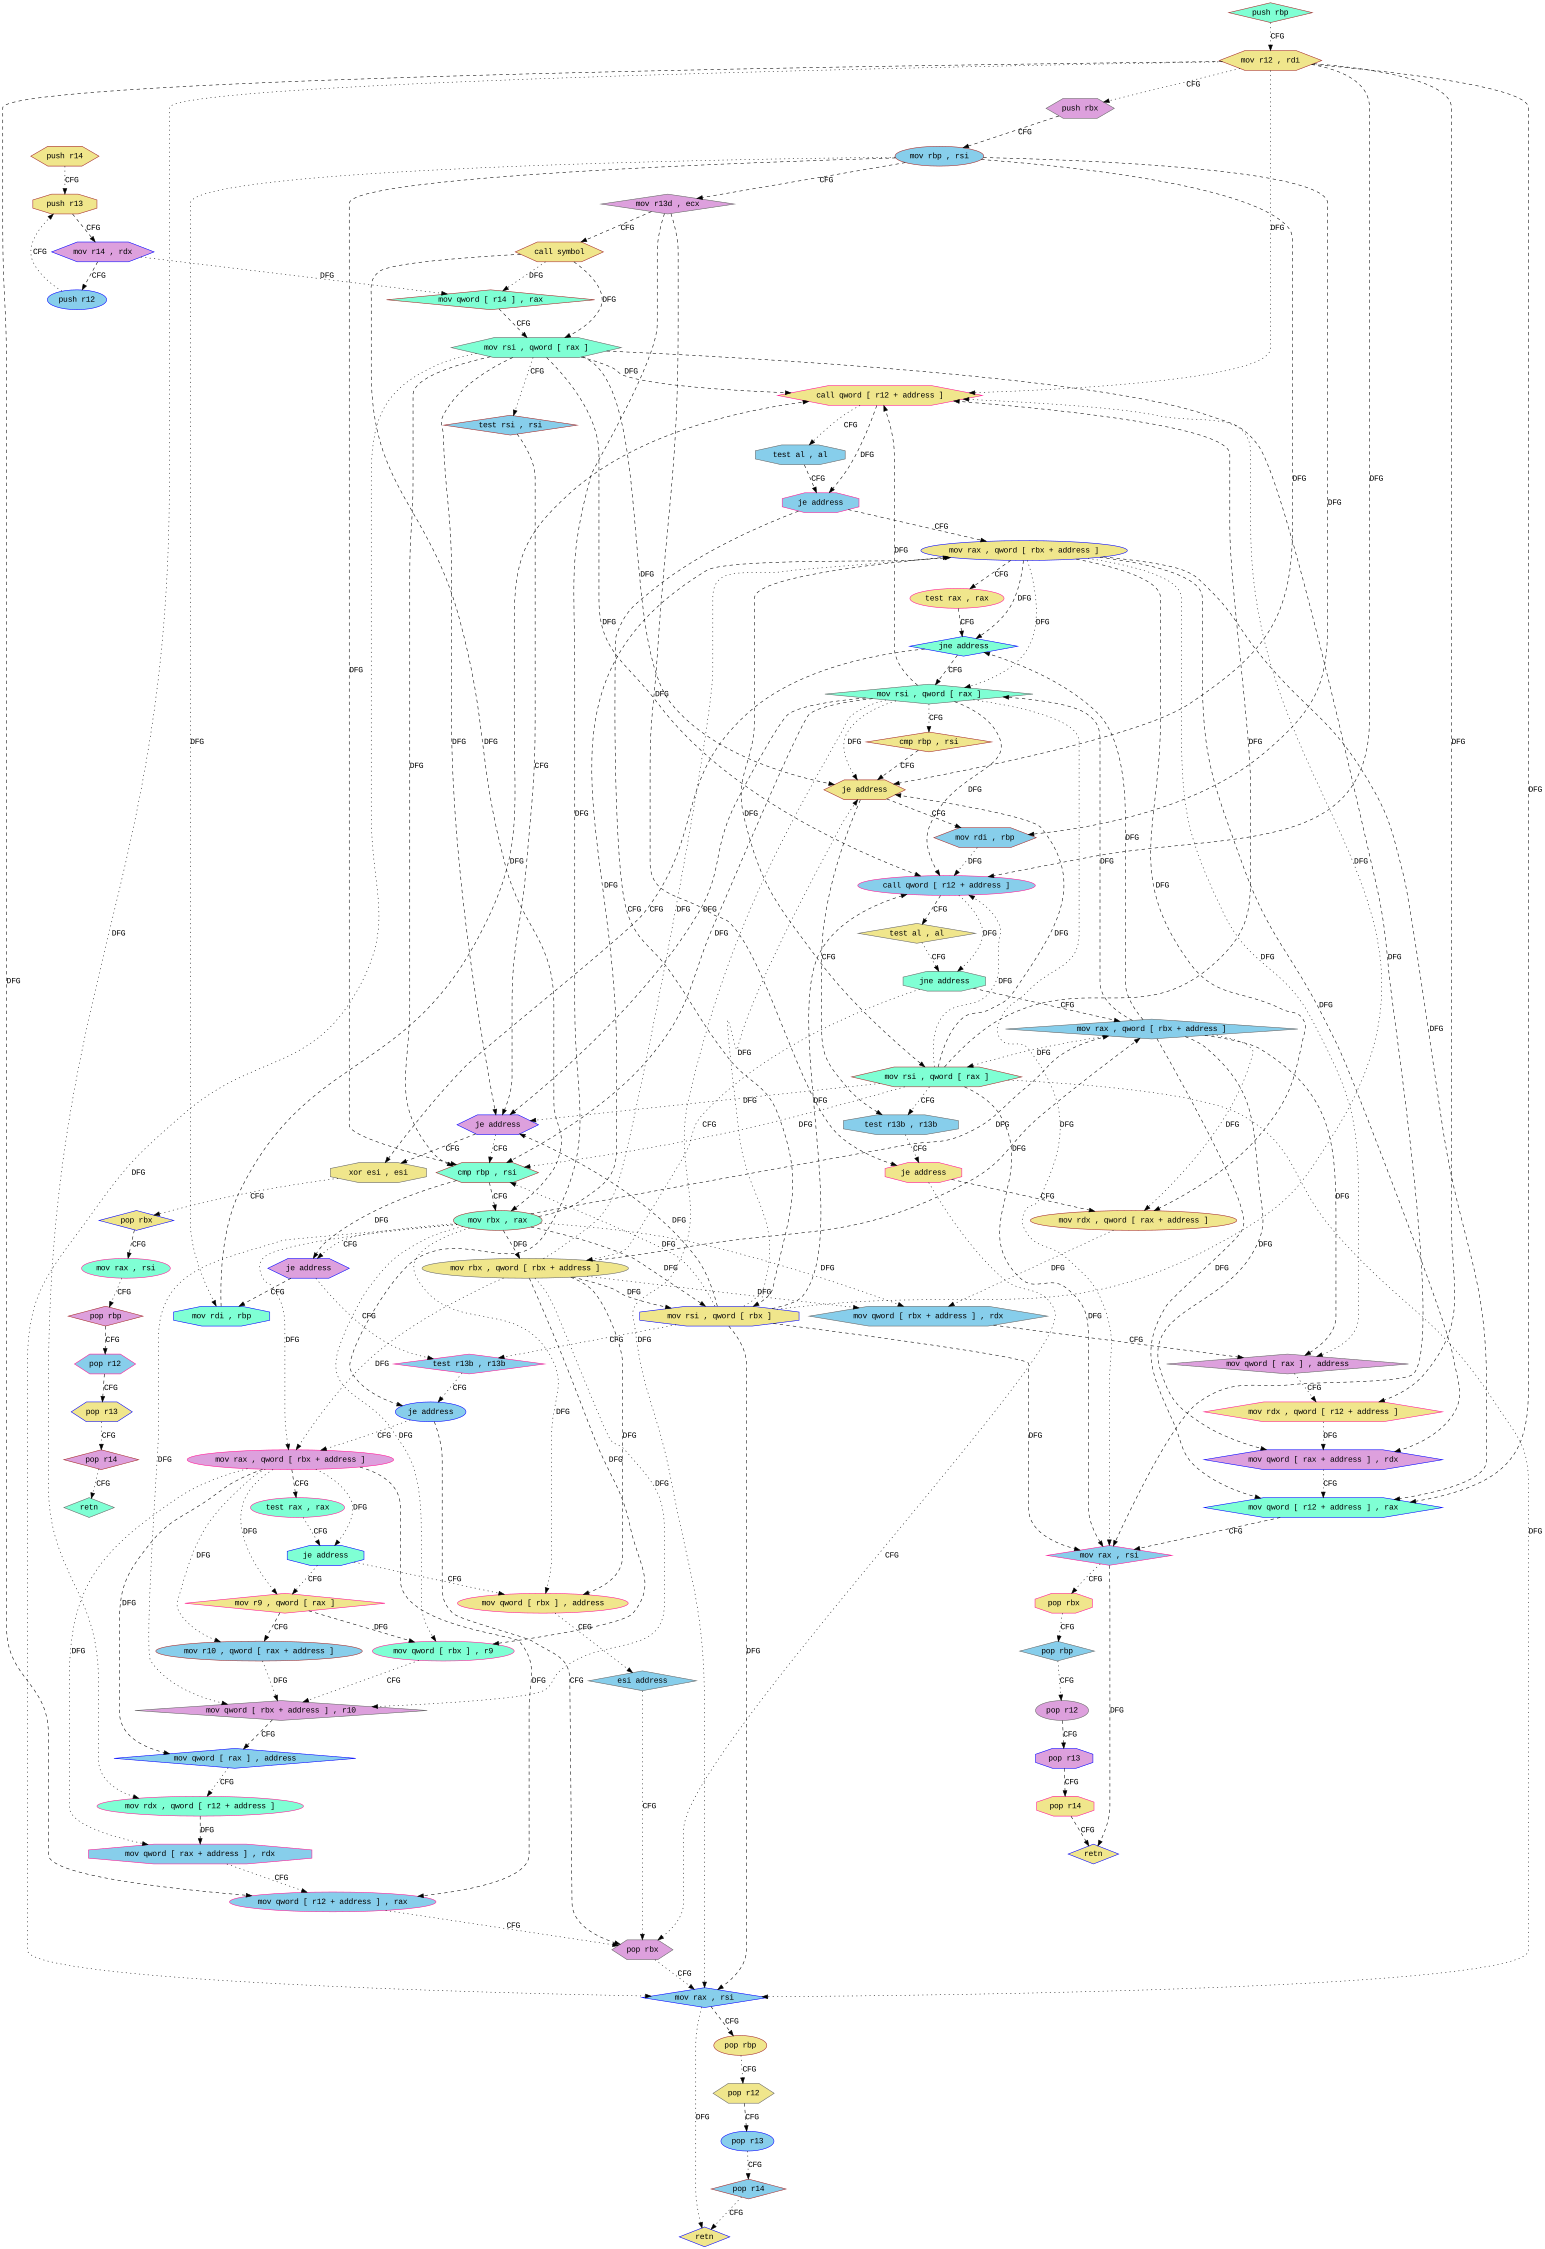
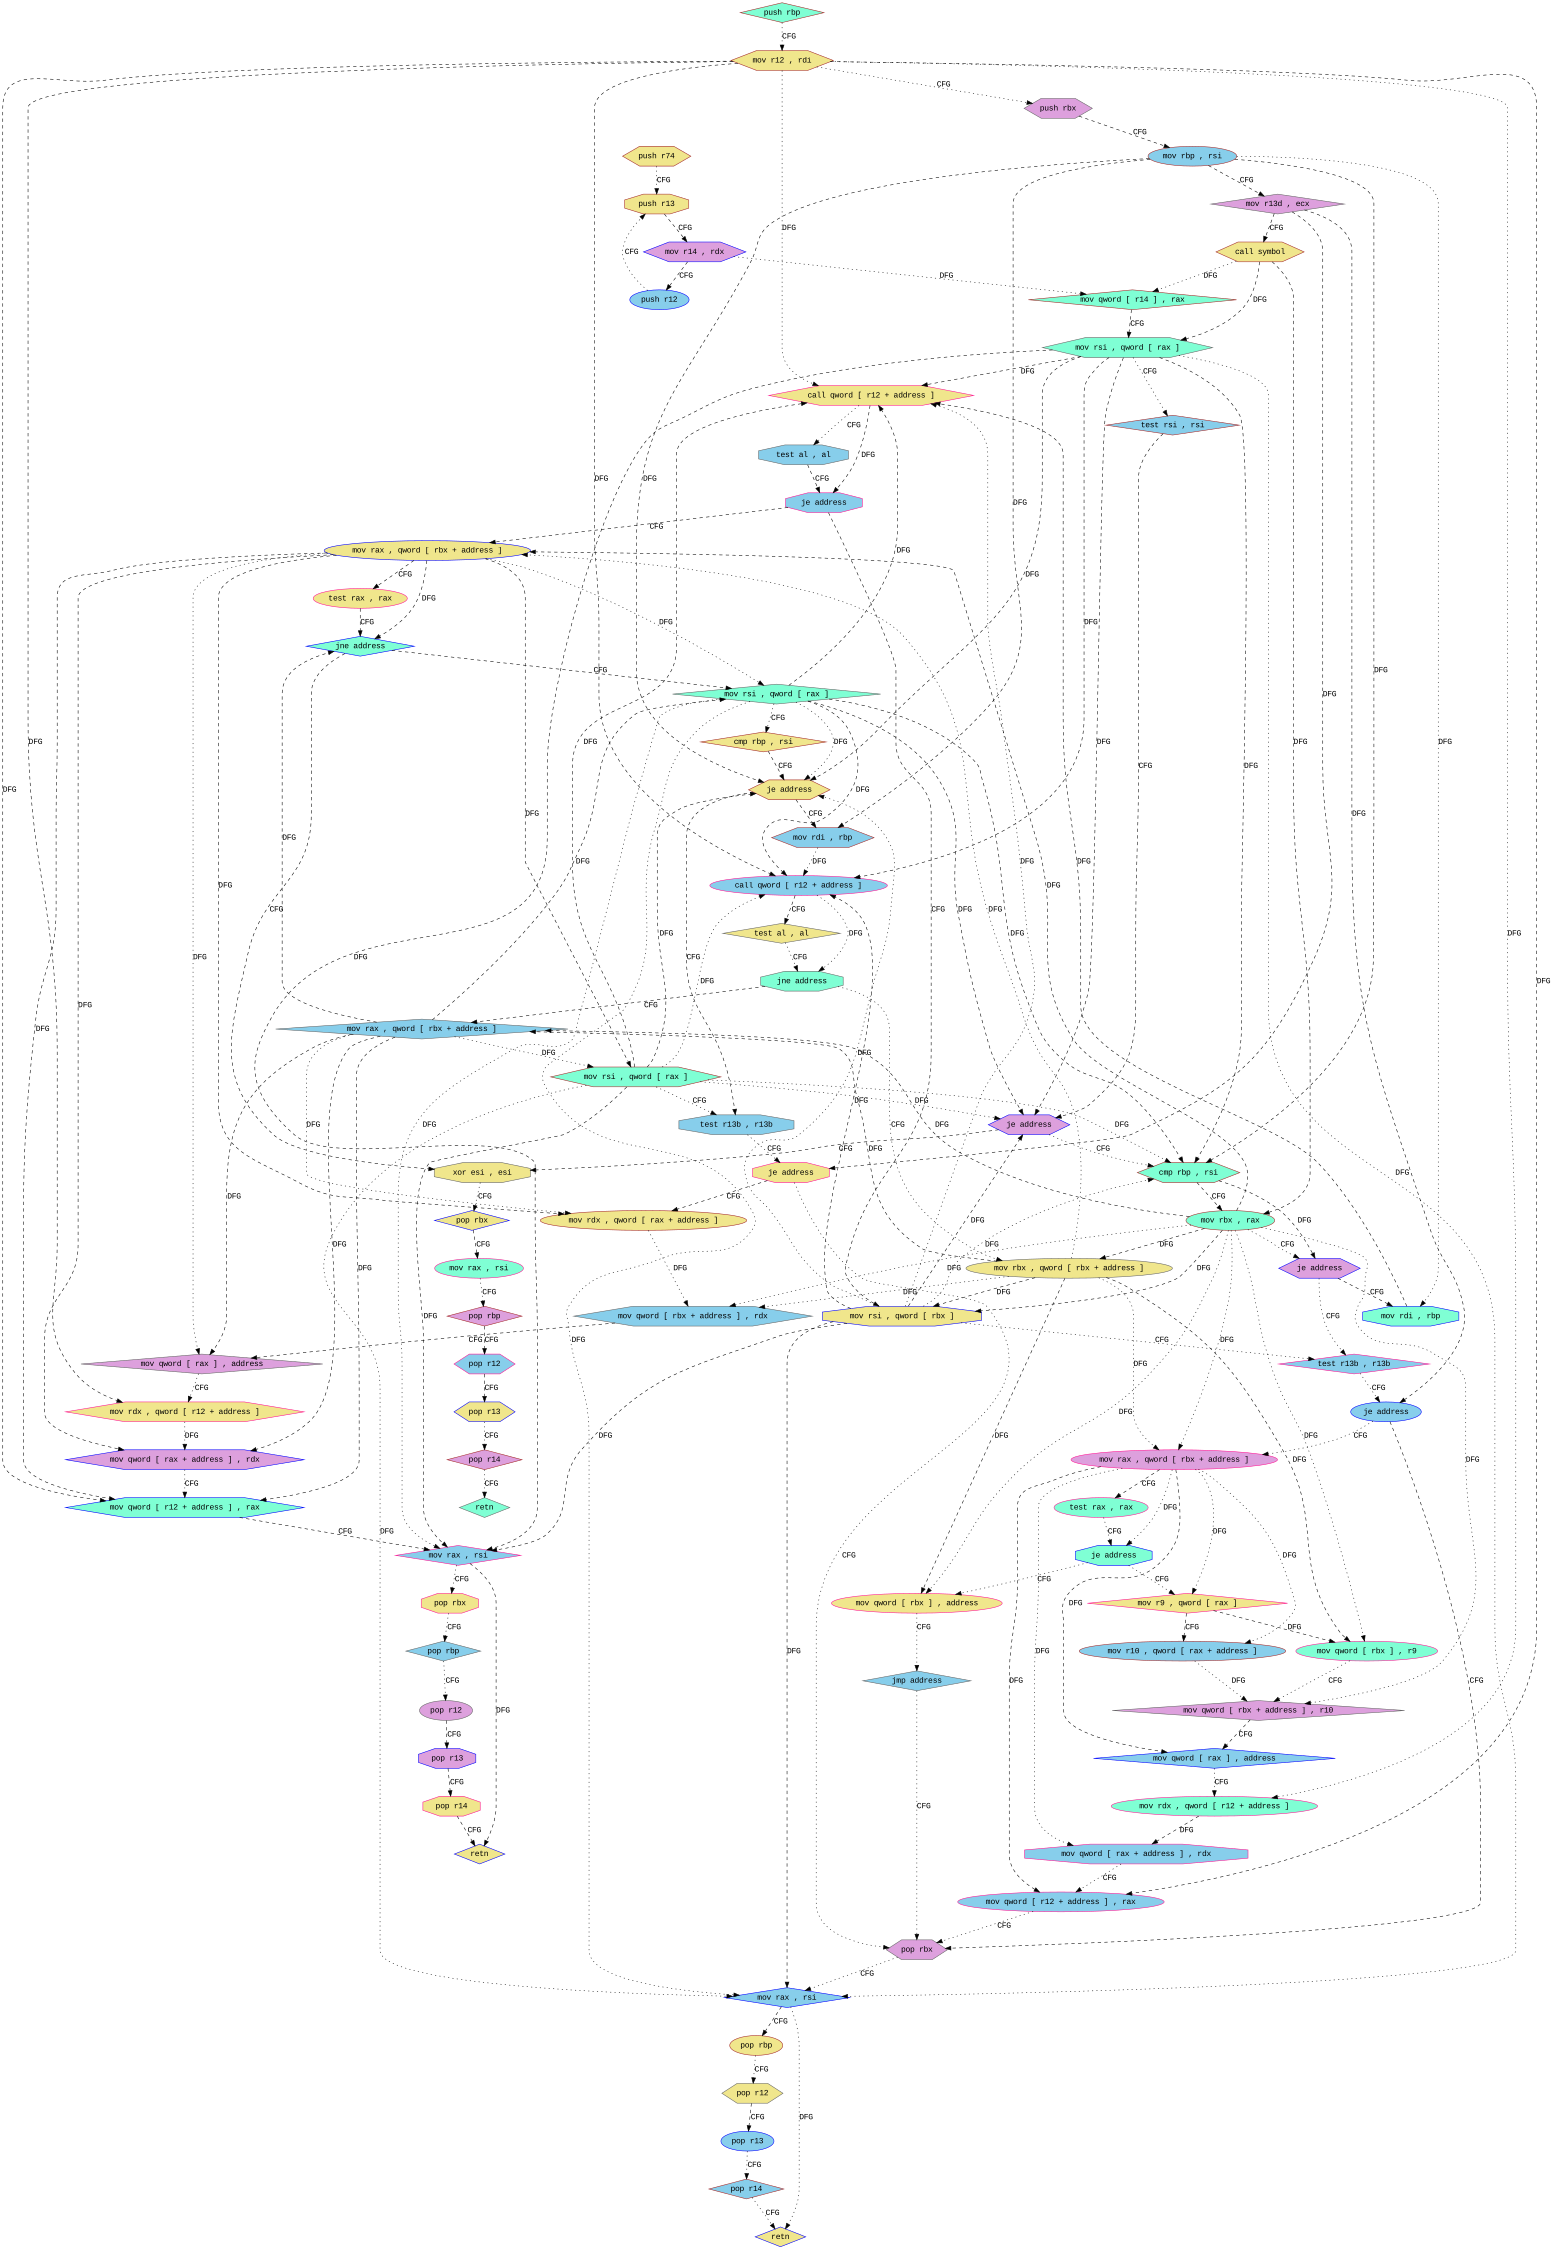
node "push r14": label "push r14" -> "push r74"
edge "mov rbx , qword [ rbx + address ]" -> "mov qword [ rbx + address ] , r10": removed, label "DFG"
node "esi address": label "esi address" -> "jmp address"
